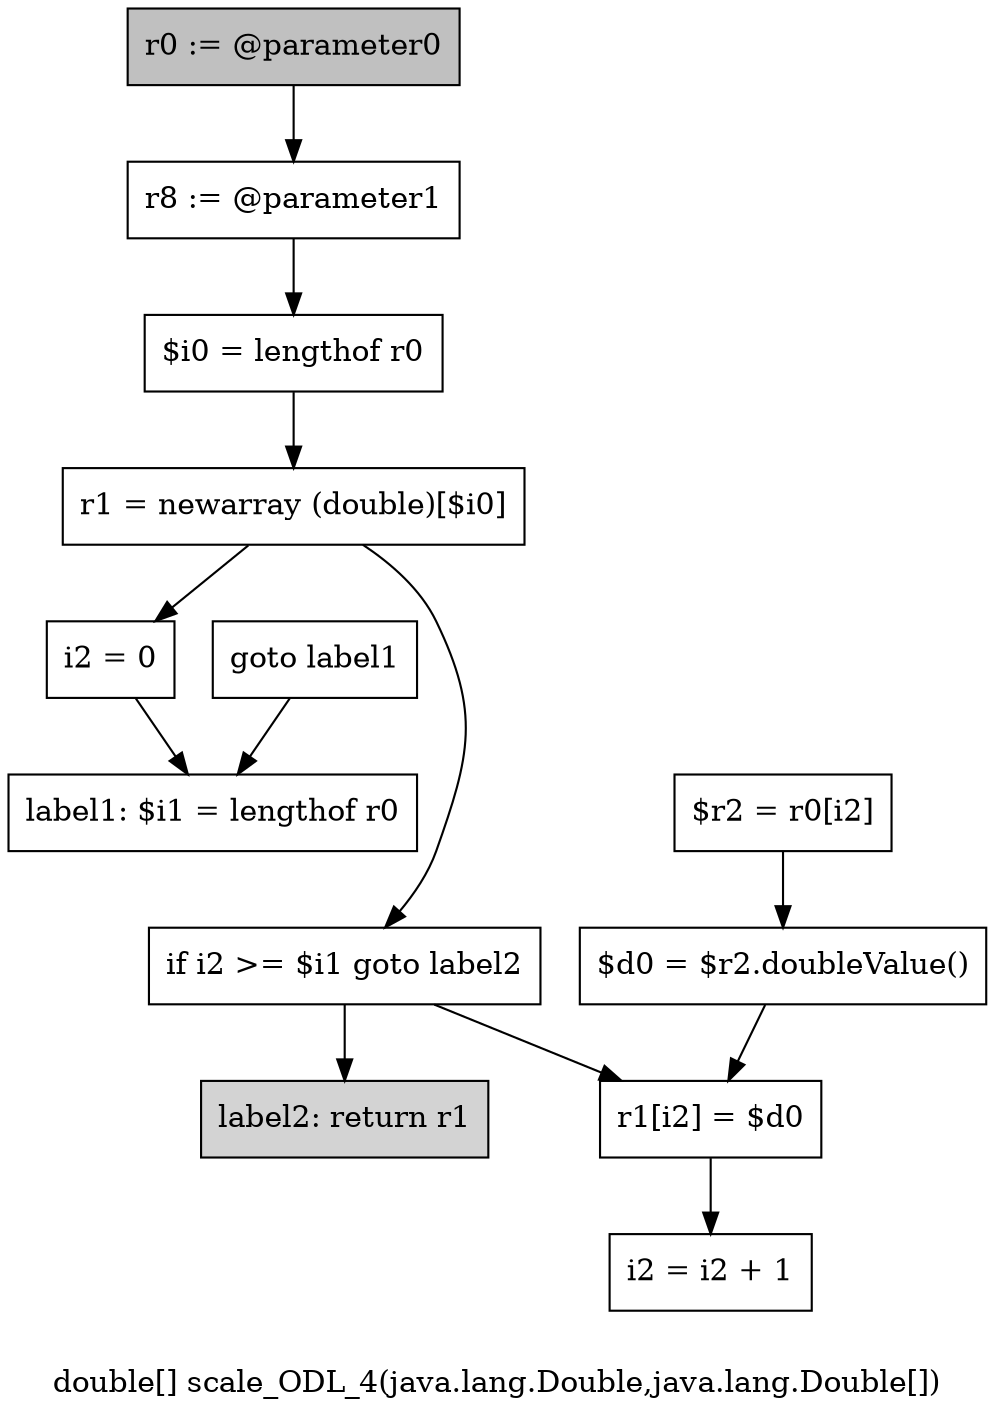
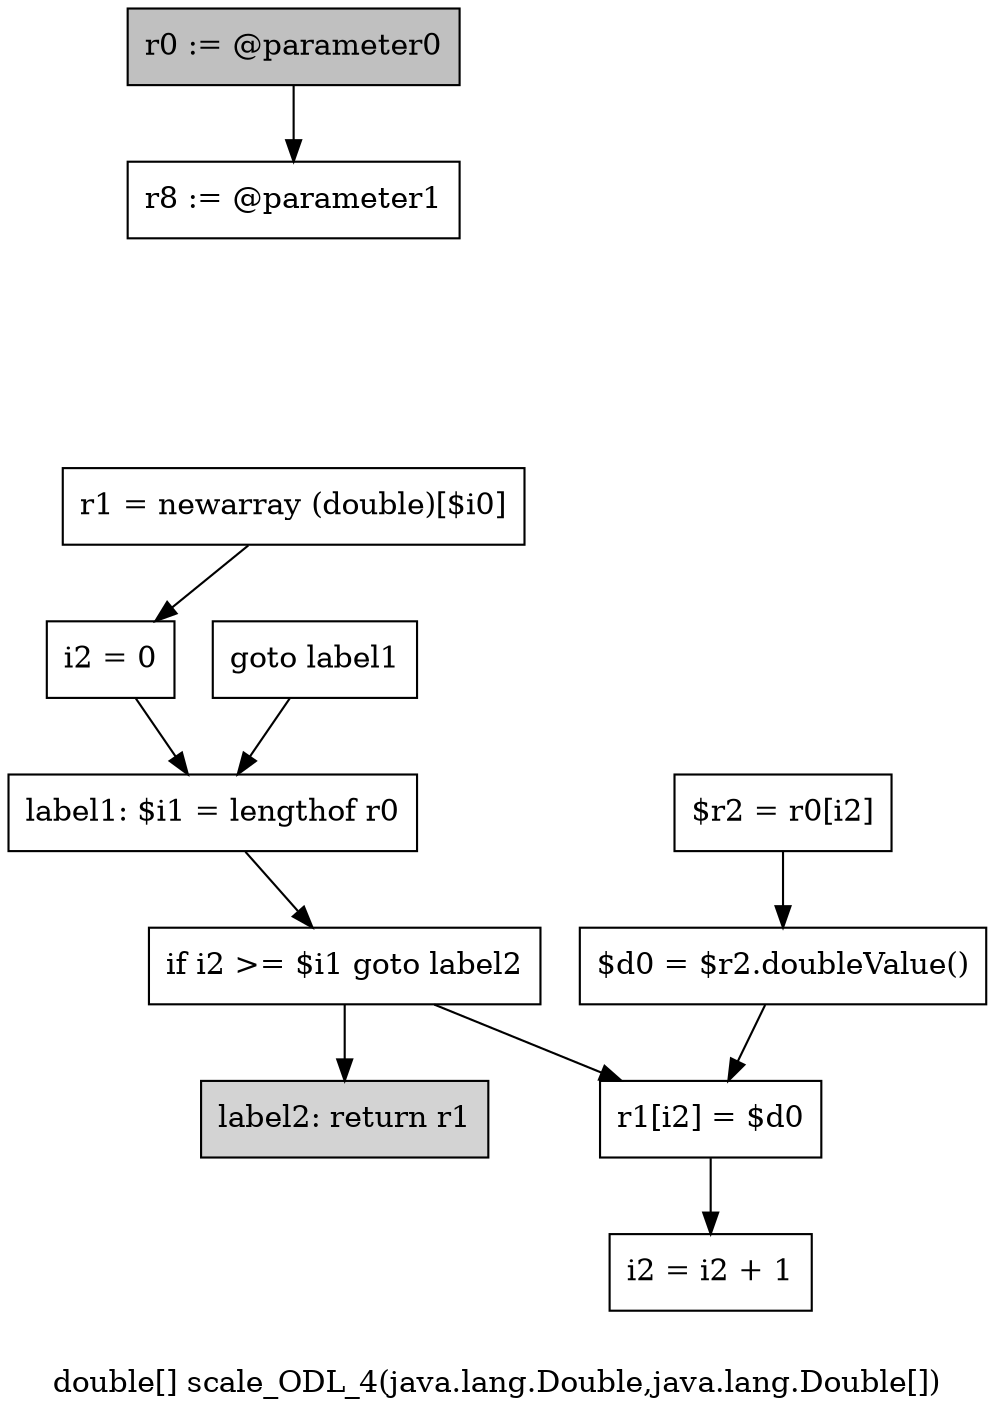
node "$i0 = lengthof r0": removed
edge "r1 = newarray (double)[$i0]" -> "if i2 >= $i1 goto label2": now "label1: $i1 = lengthof r0" -> "if i2 >= $i1 goto label2"
